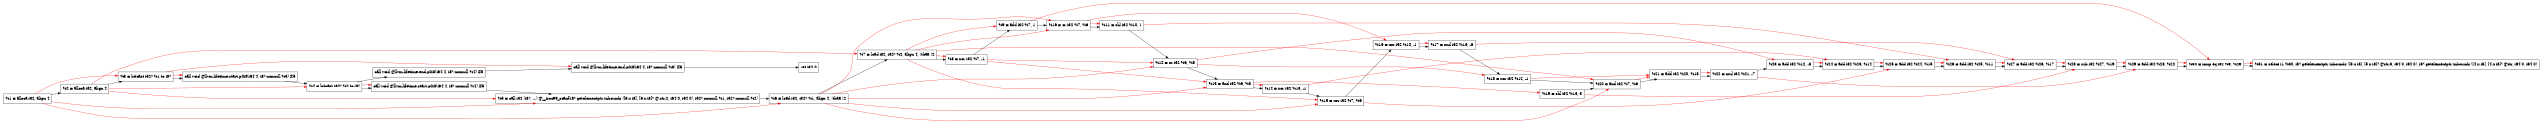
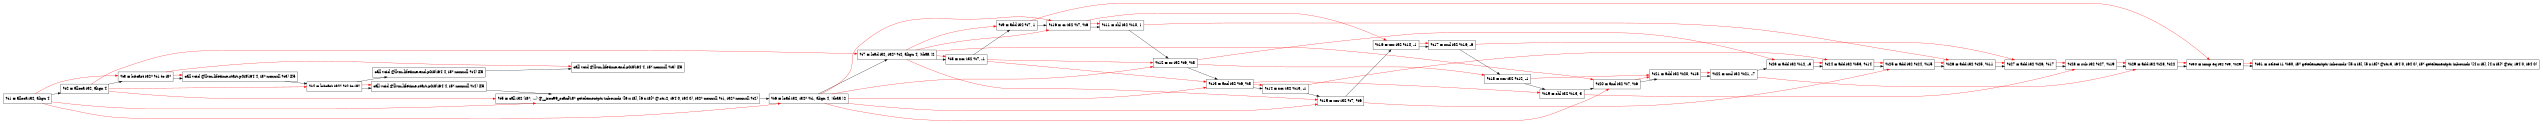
node "%24 = add i32 %23, %14": label "%24 = add i32 %23, %14" -> "%24 = add i32 %53, %14"
node "ret i32 0": removed
edge "%18 = xor i32 %12, -1" -> "%20 = and i32 %7, %6": now "%18 = xor i32 %12, -1" -> "%19 = shl i32 %13, 3"
